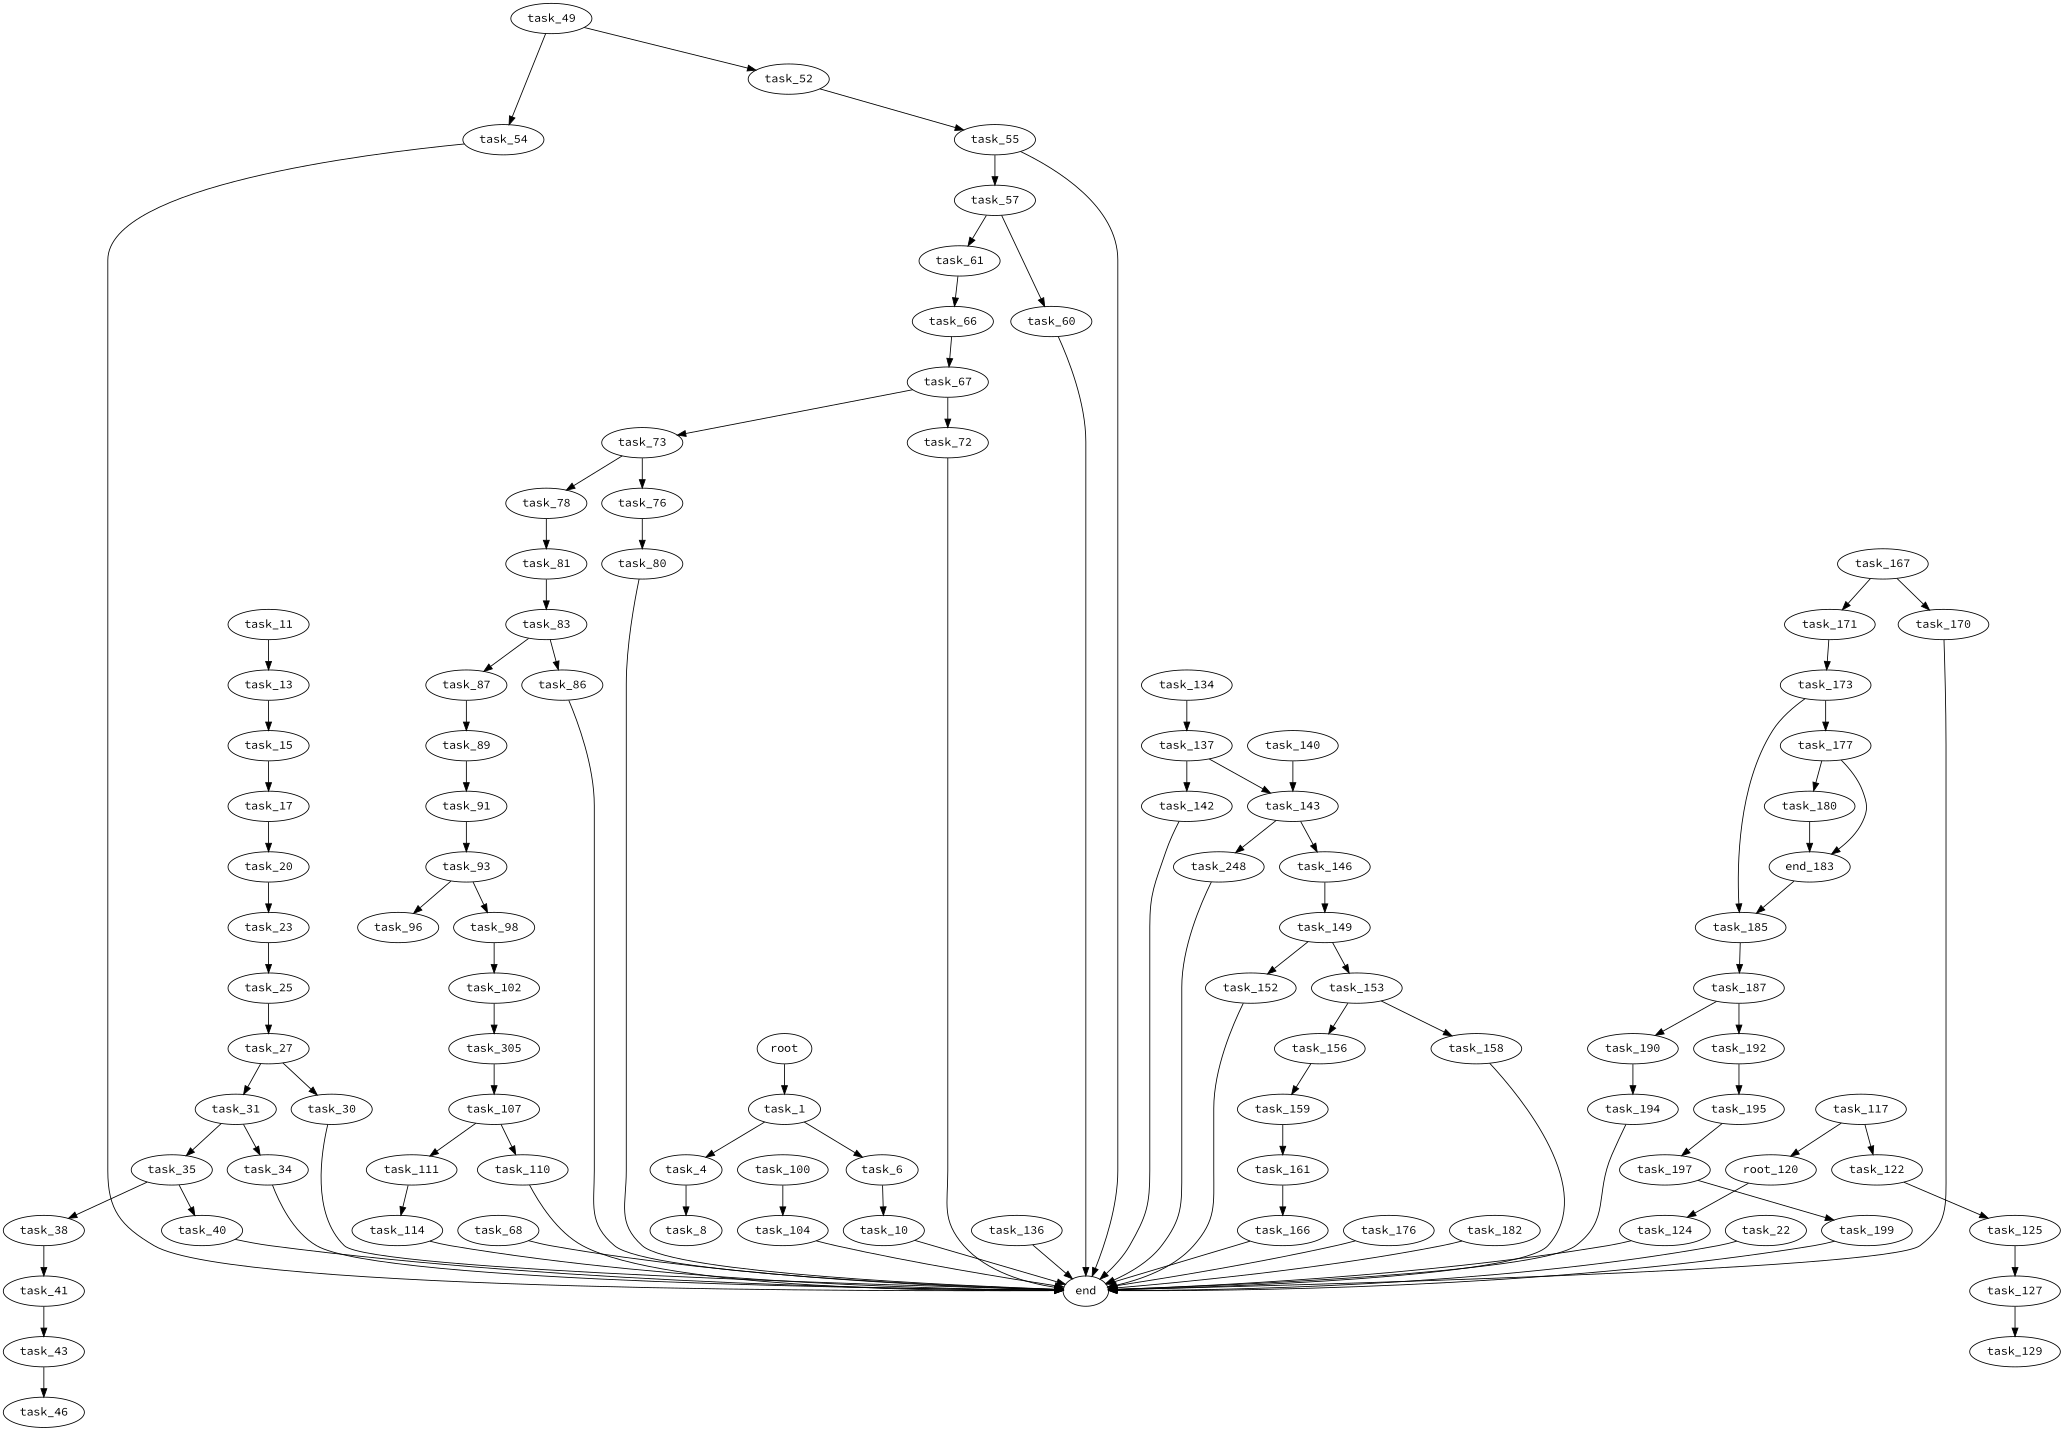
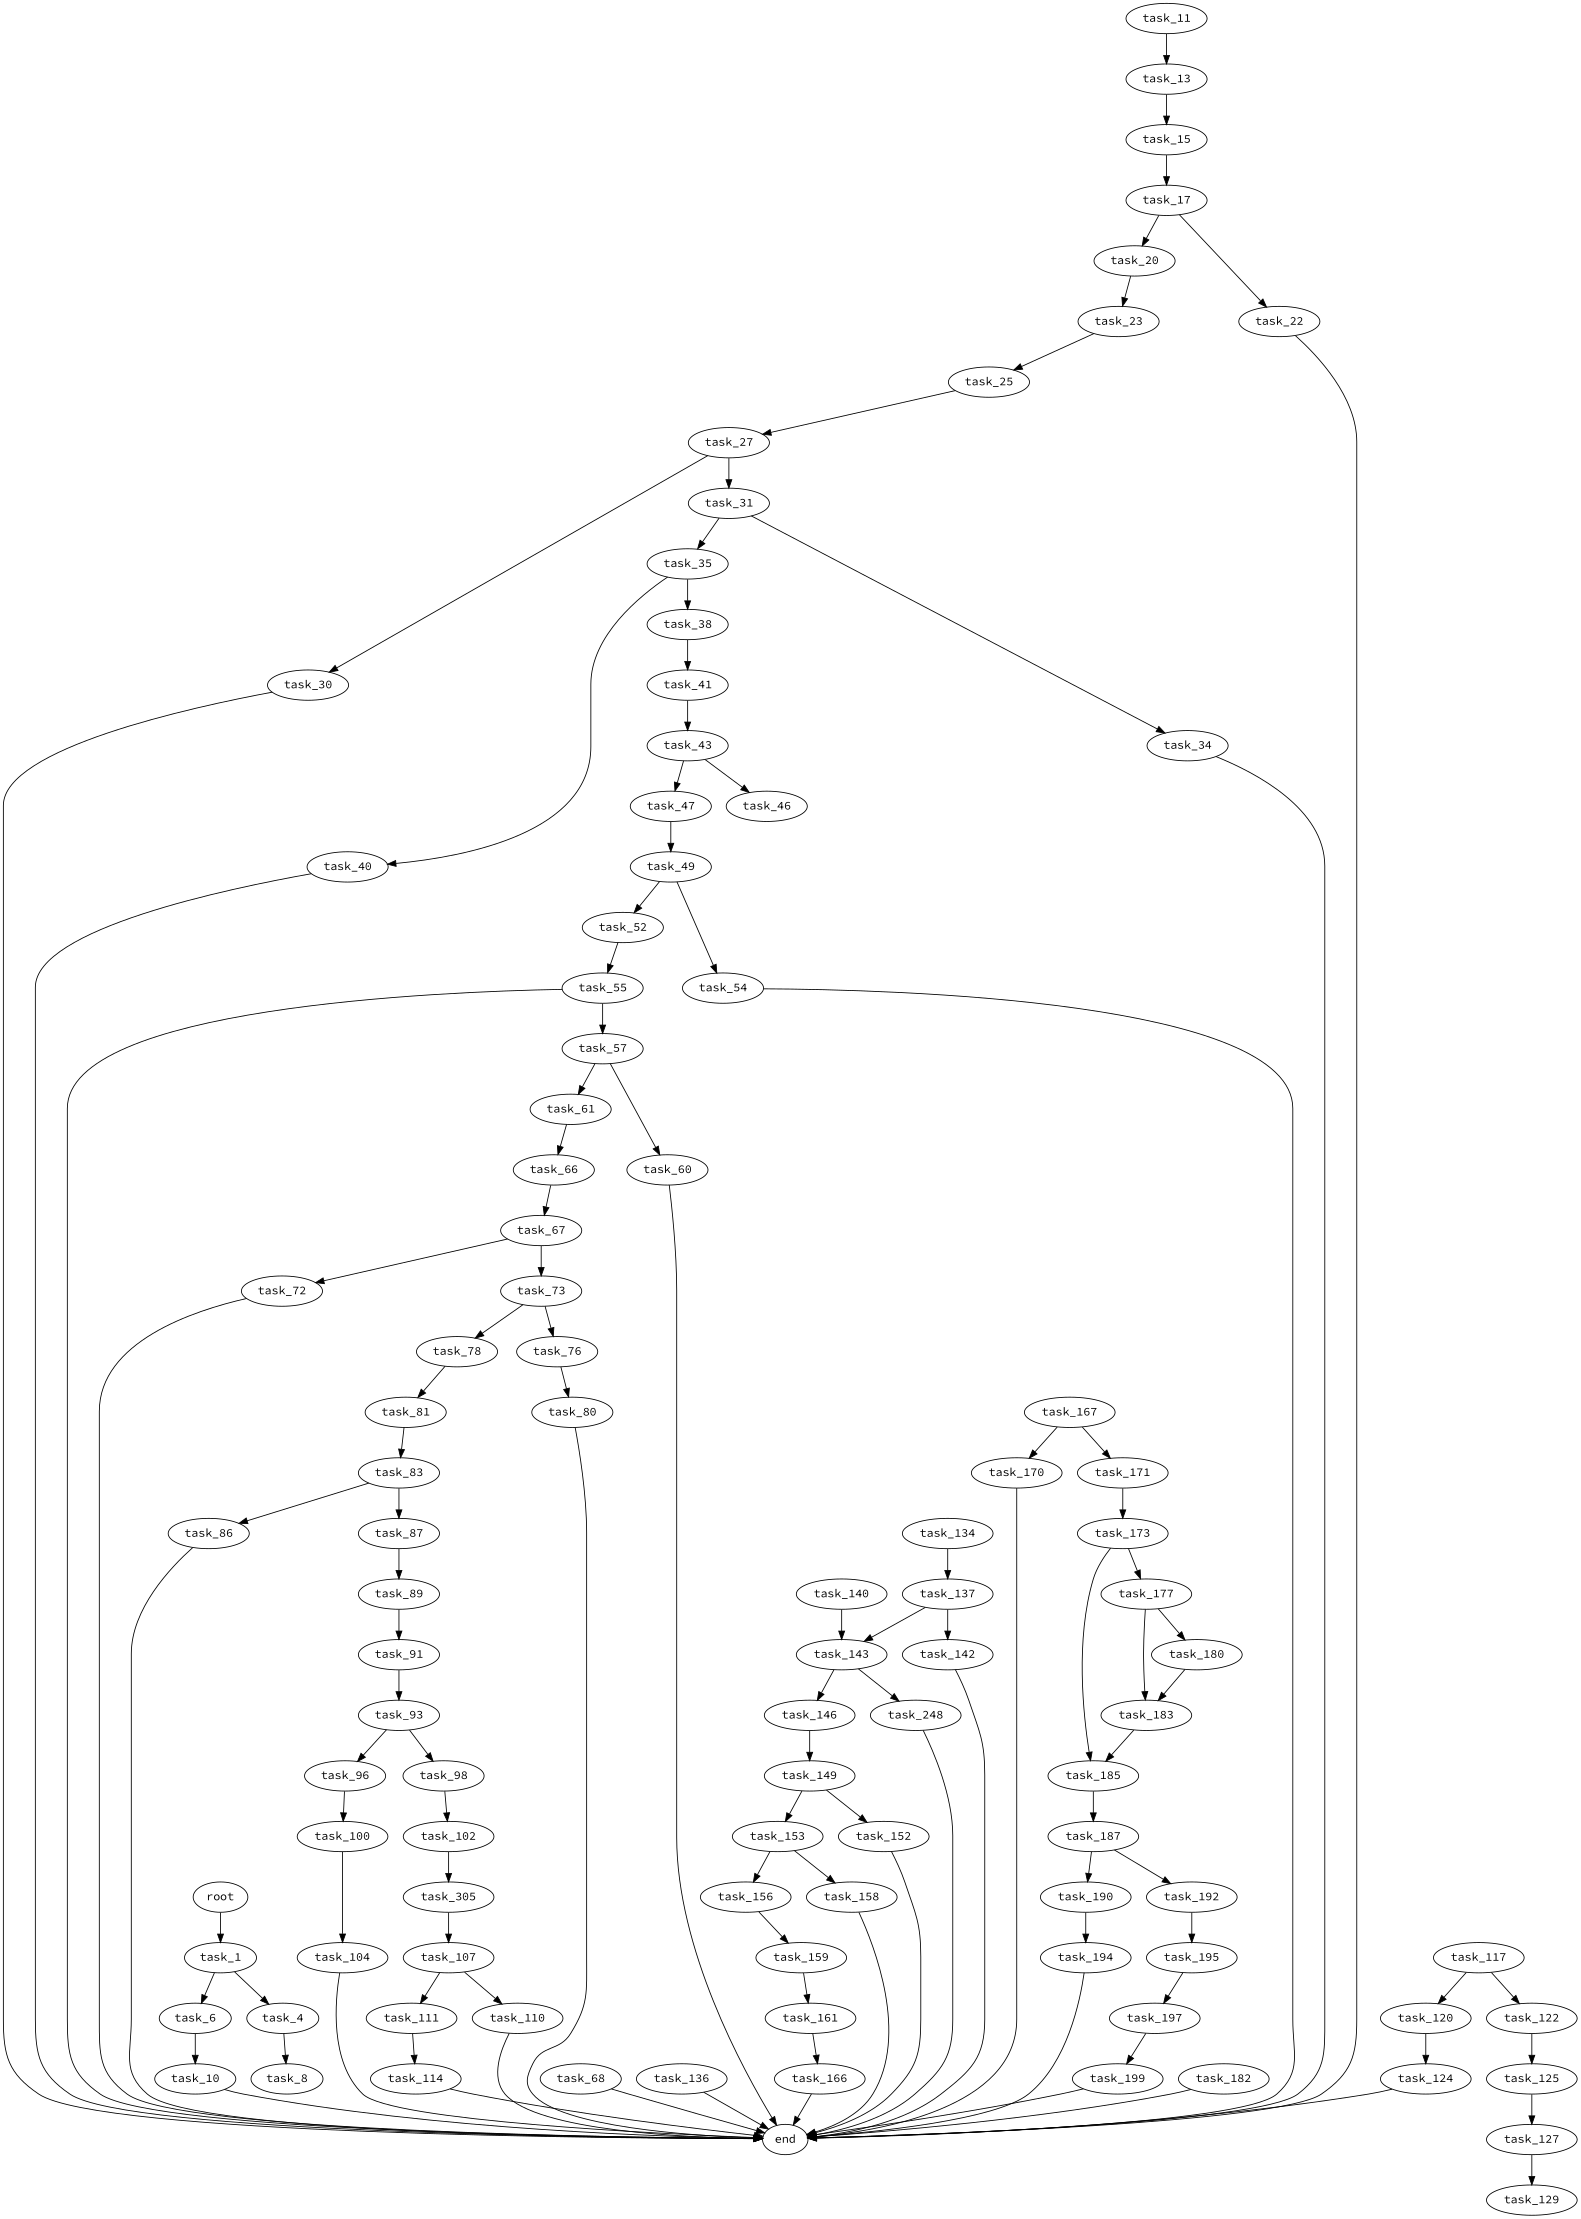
edge "task_17" -> "task_22": added
node "task_47": added
node "end_183": label "end_183" -> "task_183"
node "root_120": label "root_120" -> "task_120"
node "task_176": removed
edge "task_96" -> "task_100": added
